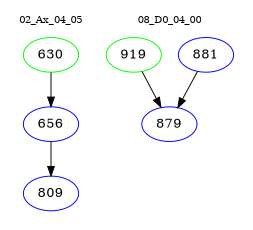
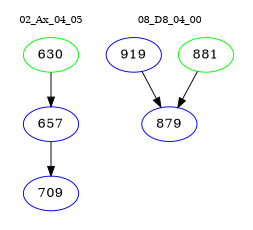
cluster "08_D0_04_00": label "08_D0_04_00" -> "08_D8_04_00"
node "919": color green -> blue
node "881": color blue -> green
node "656": label "656" -> "657"
node "809": label "809" -> "709"
